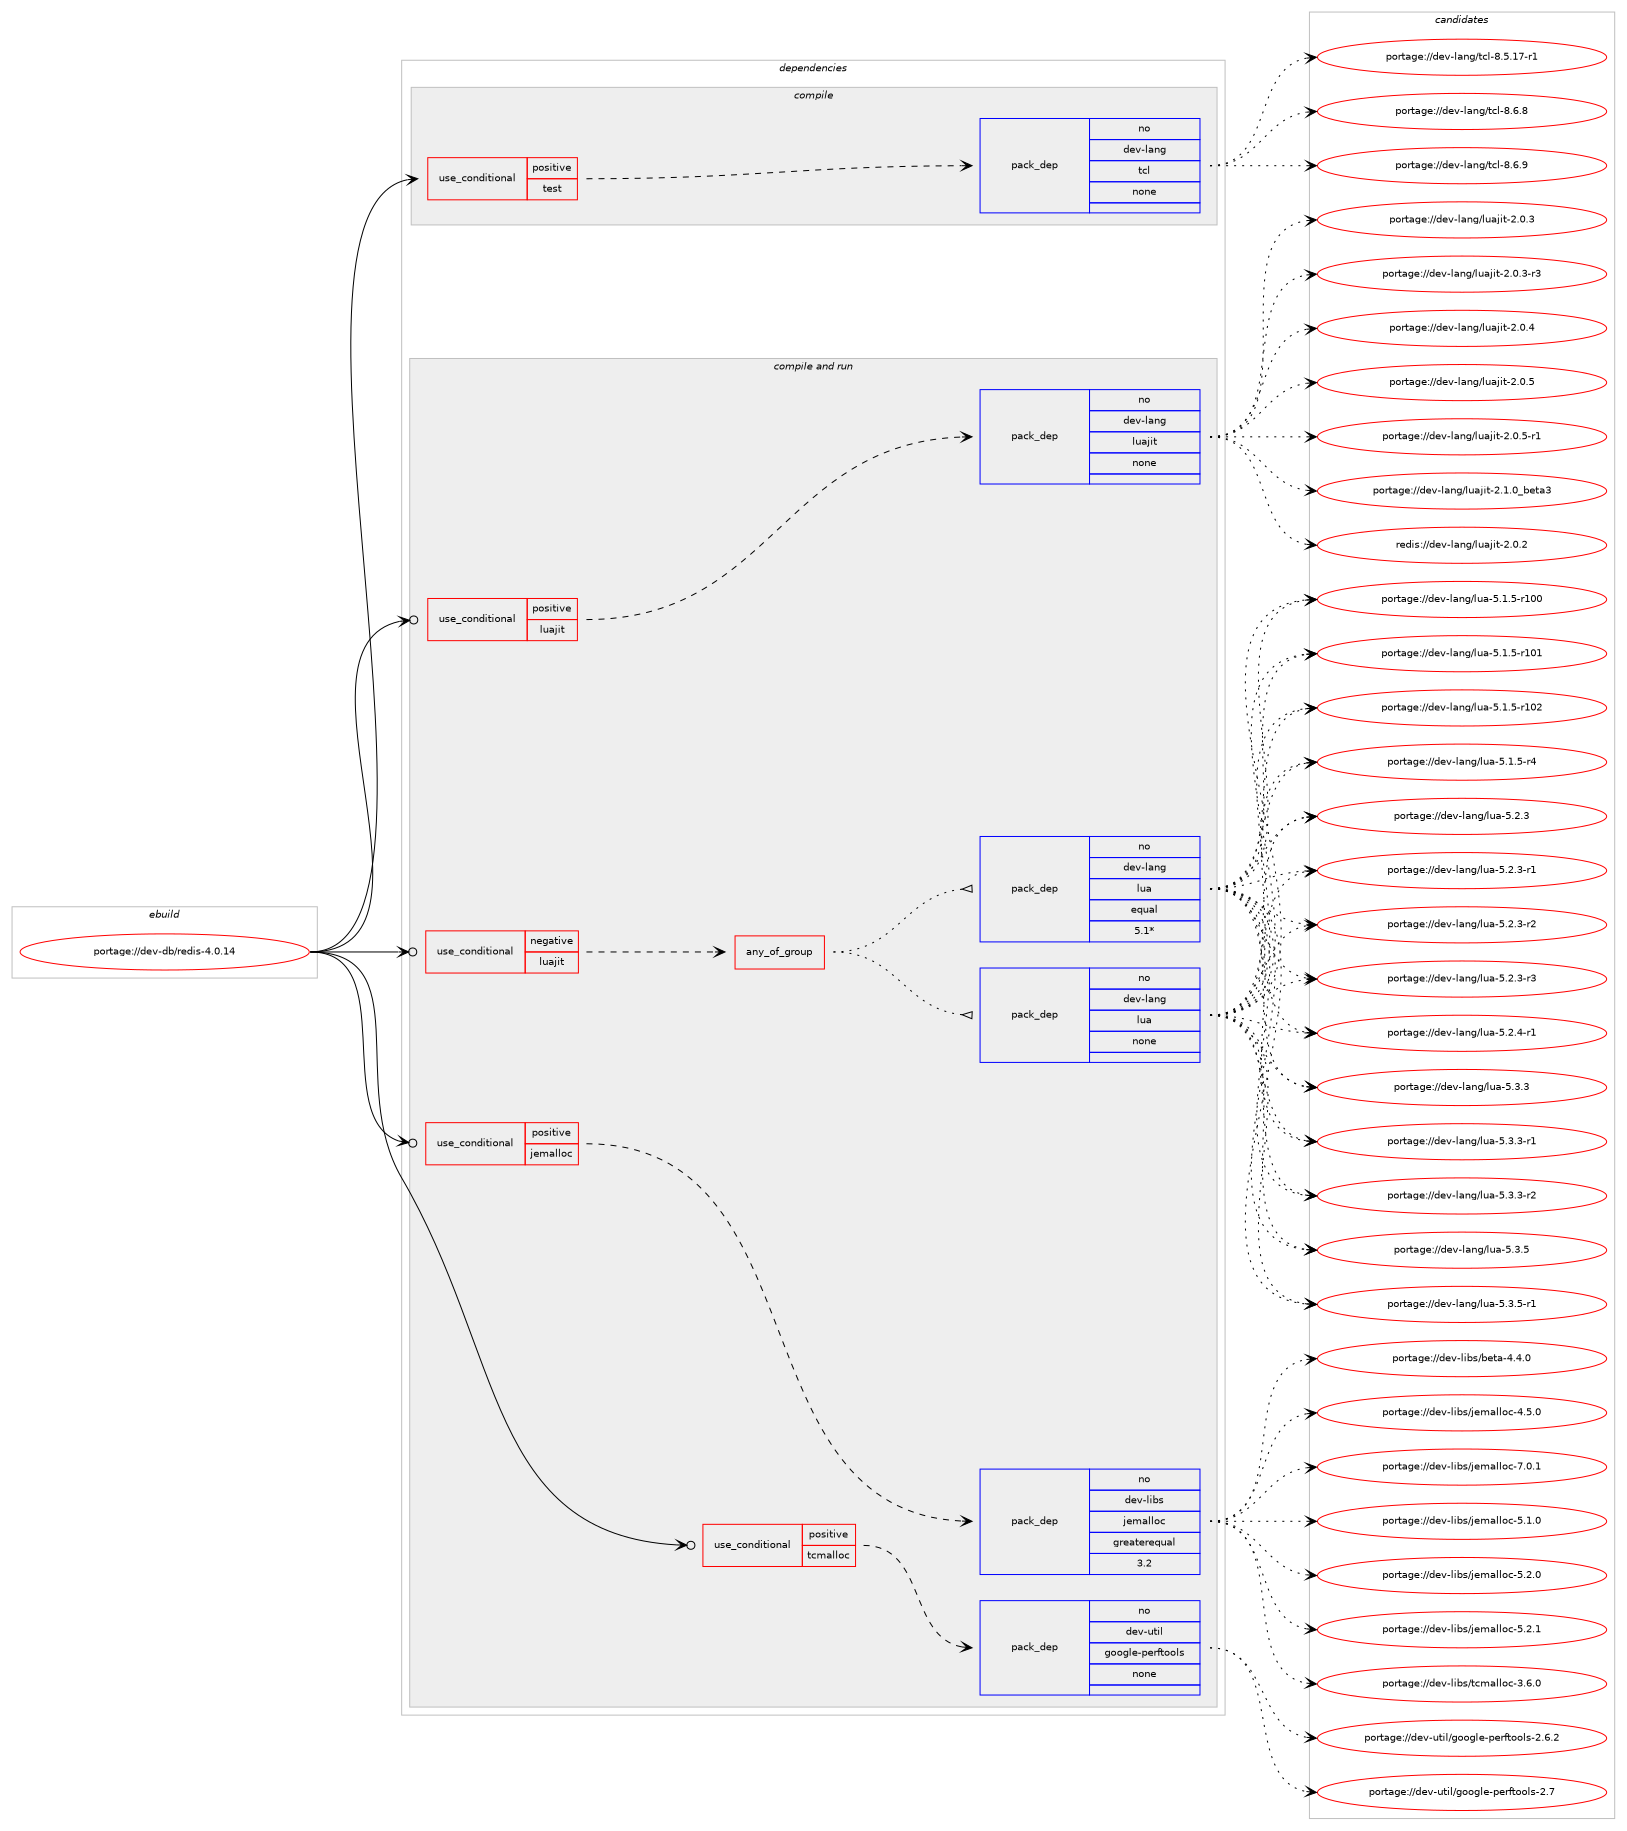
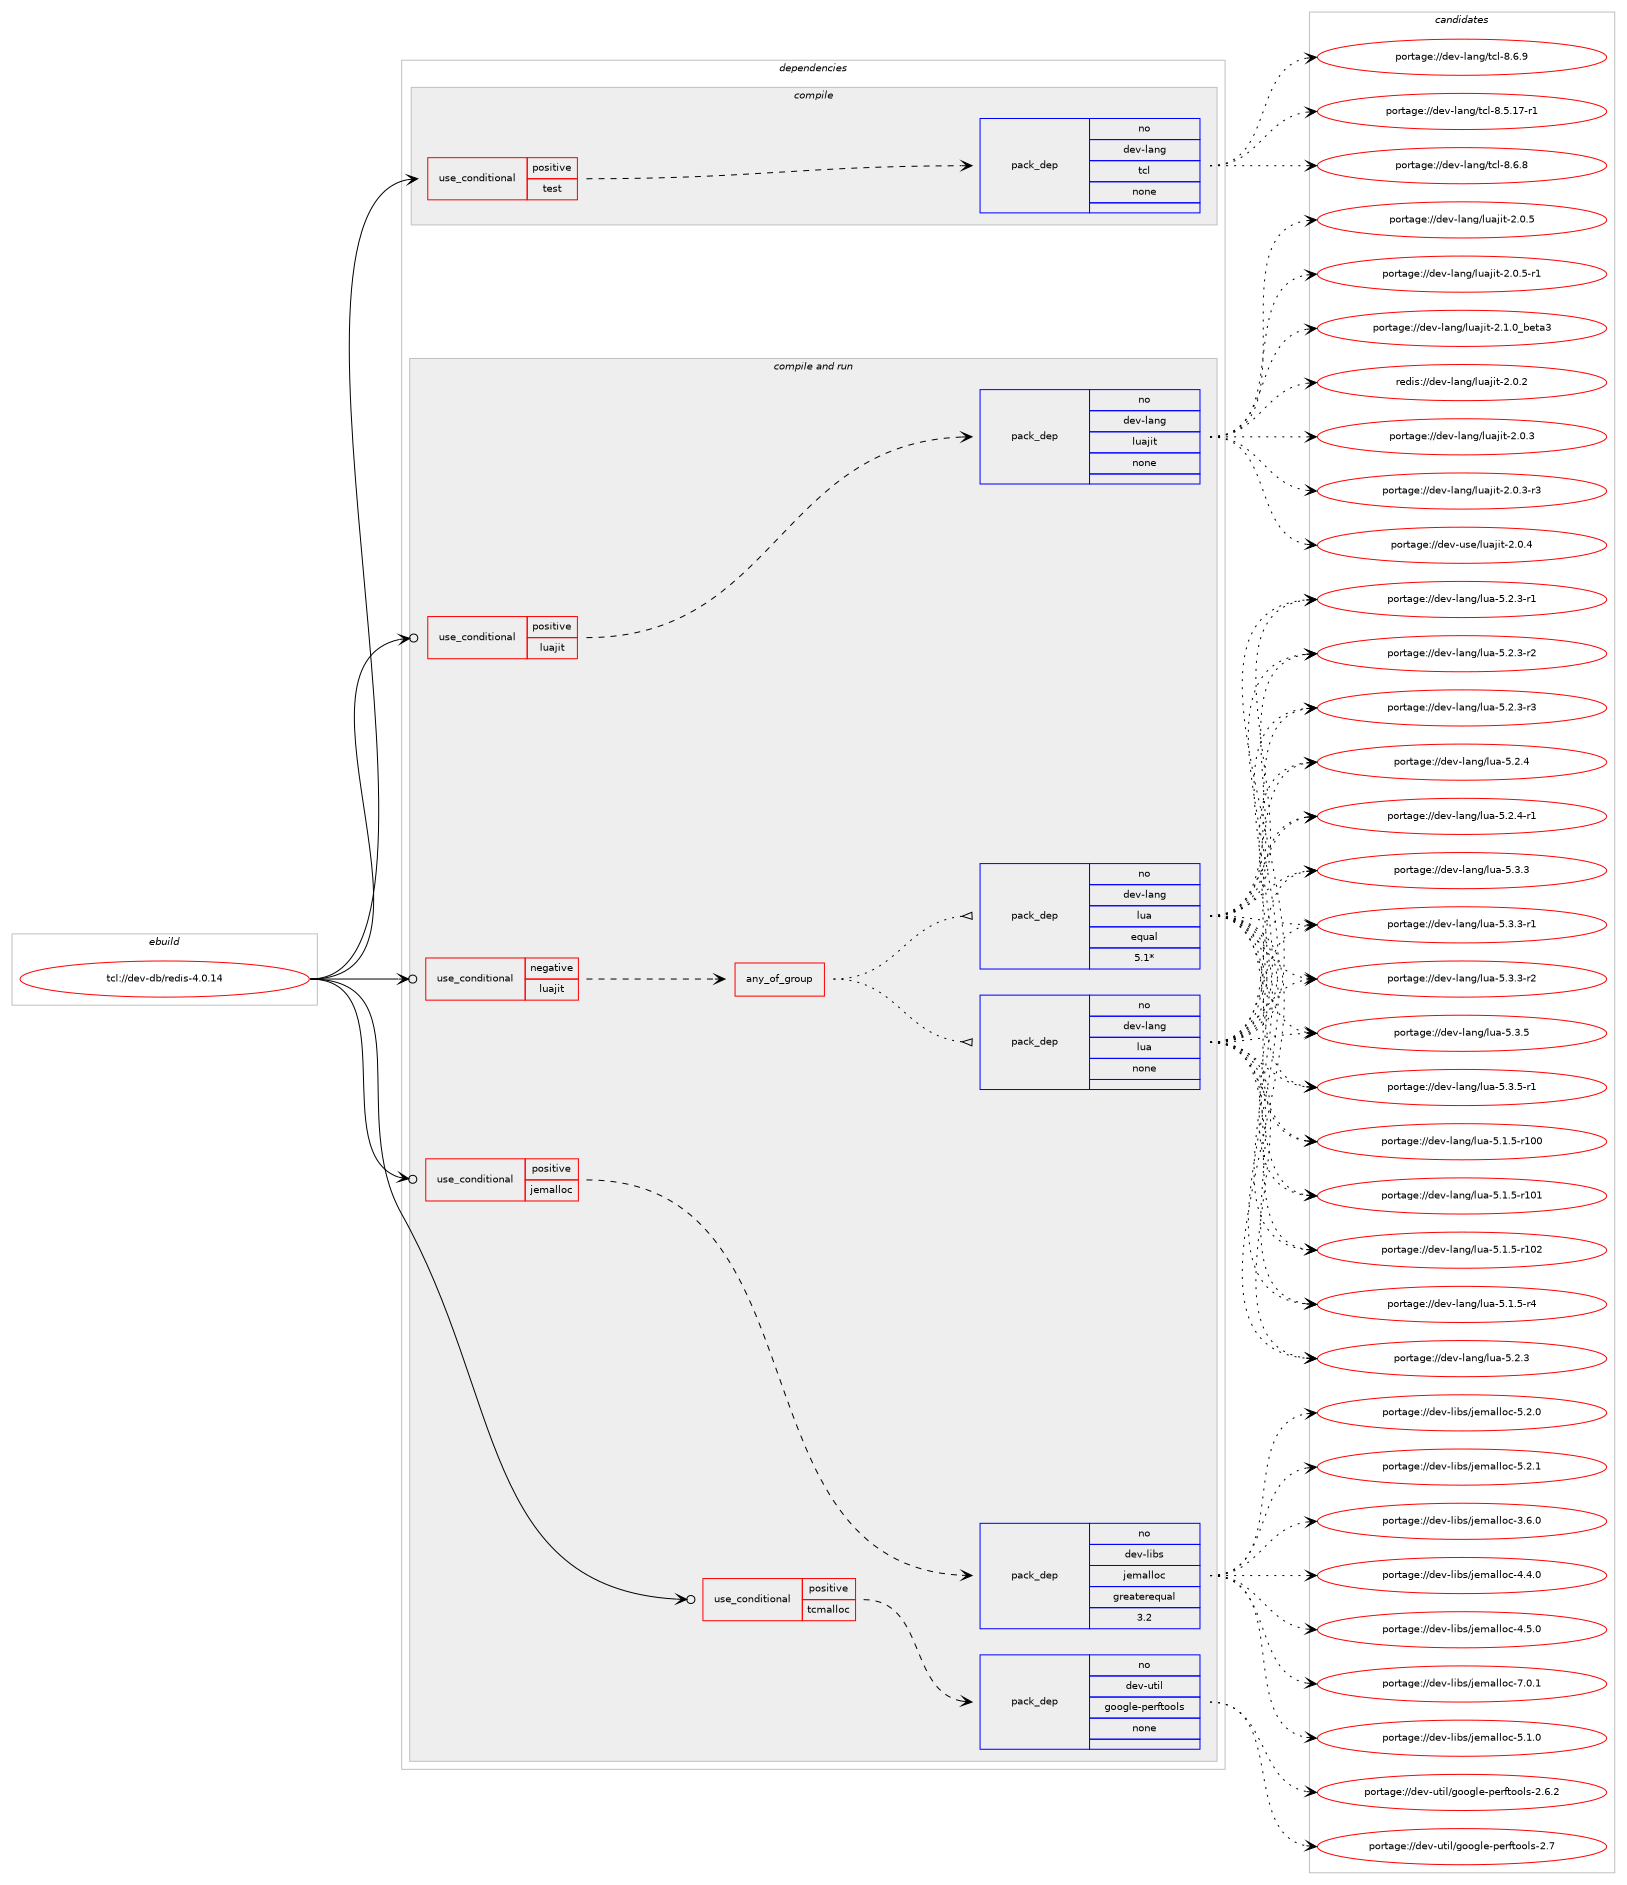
node "portage://dev-lang/luajit-2.0.4": label "portage://dev-lang/luajit-2.0.4" -> "portage://dev-use/luajit-2.0.4"
node "portage://dev-lang/lua-5.2.4": added
node "portage://dev-db/redis-4.0.14": label "portage://dev-db/redis-4.0.14" -> "tcl://dev-db/redis-4.0.14"
node "portage://dev-libs/beta-4.4.0": label "portage://dev-libs/beta-4.4.0" -> "portage://dev-libs/jemalloc-4.4.0"
node "portage://dev-libs/tcmalloc-3.6.0": label "portage://dev-libs/tcmalloc-3.6.0" -> "portage://dev-libs/jemalloc-3.6.0"
